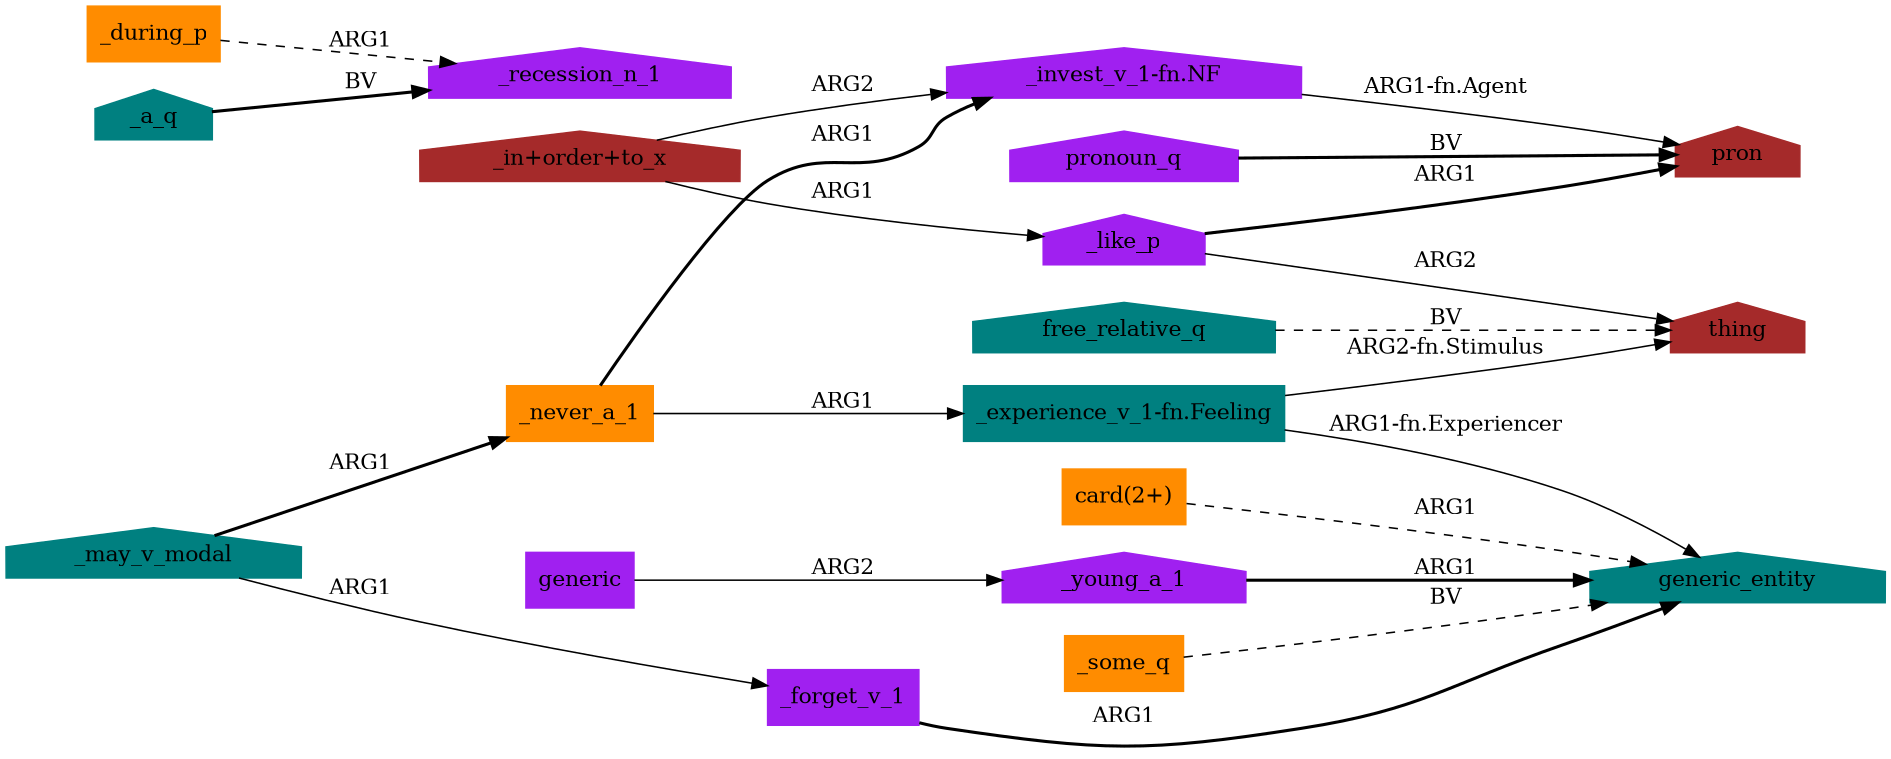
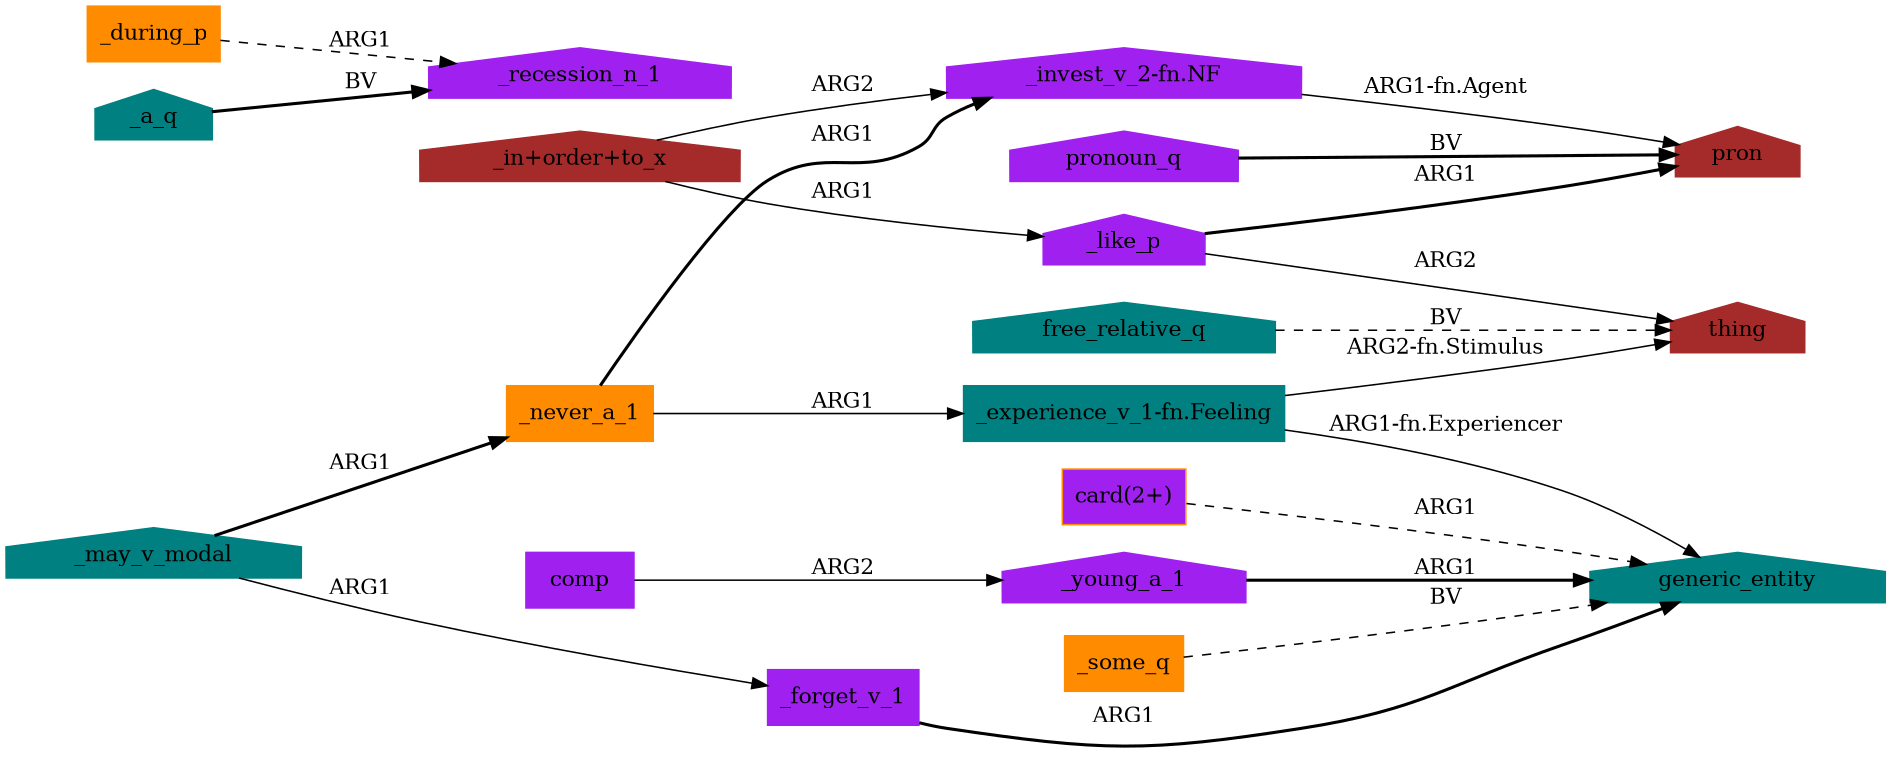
node "_invest_v_1-fn.NF": label "_invest_v_1-fn.NF" -> "_invest_v_2-fn.NF"
node "card(2+)": fillcolor darkorange -> purple
node "generic": label "generic" -> "comp"
